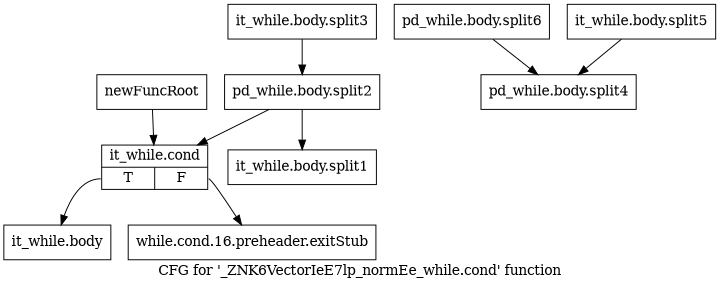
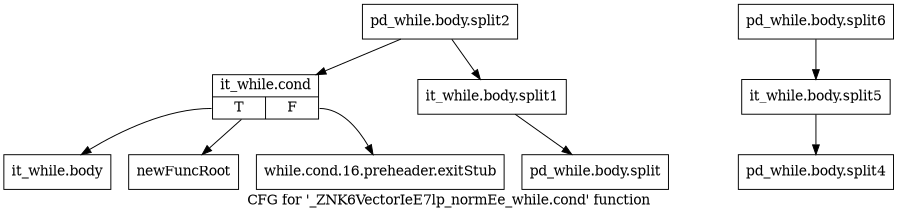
node "it_while.body.split3": removed
edge "pd_while.body.split6" -> "pd_while.body.split4": now "pd_while.body.split6" -> "it_while.body.split5"
edge "newFuncRoot" -> "it_while.cond": reversed
node "pd_while.body.split": added
